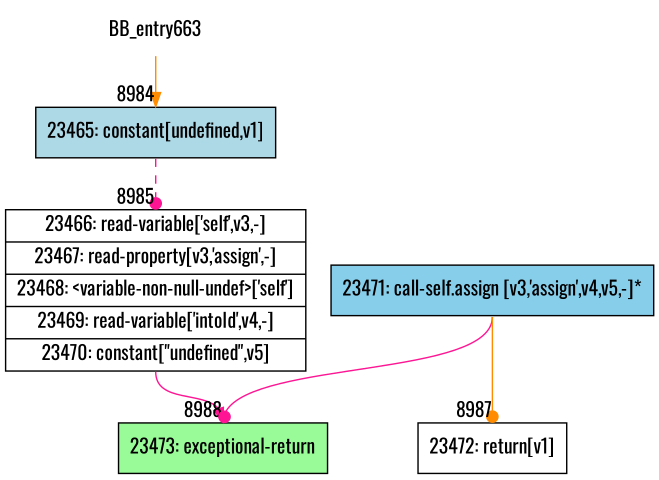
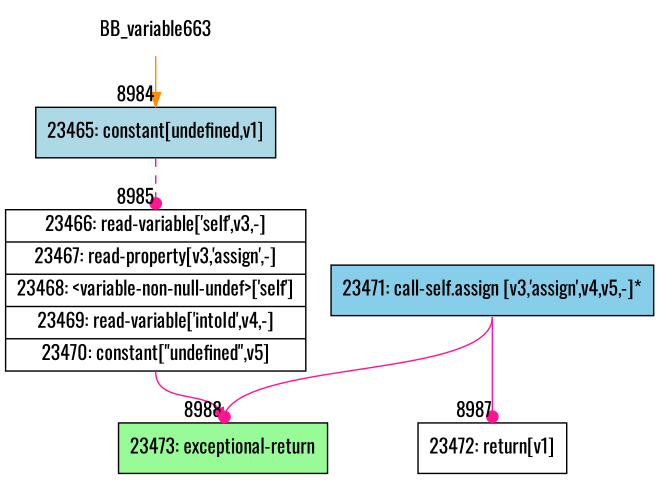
node "BB_entry663": label "BB_entry663" -> "BB_variable663"
edge "23471: call-self.assign [v3,'assign',v4,v5,-]*" -> "23472: return[v1]": color darkorange -> deeppink
